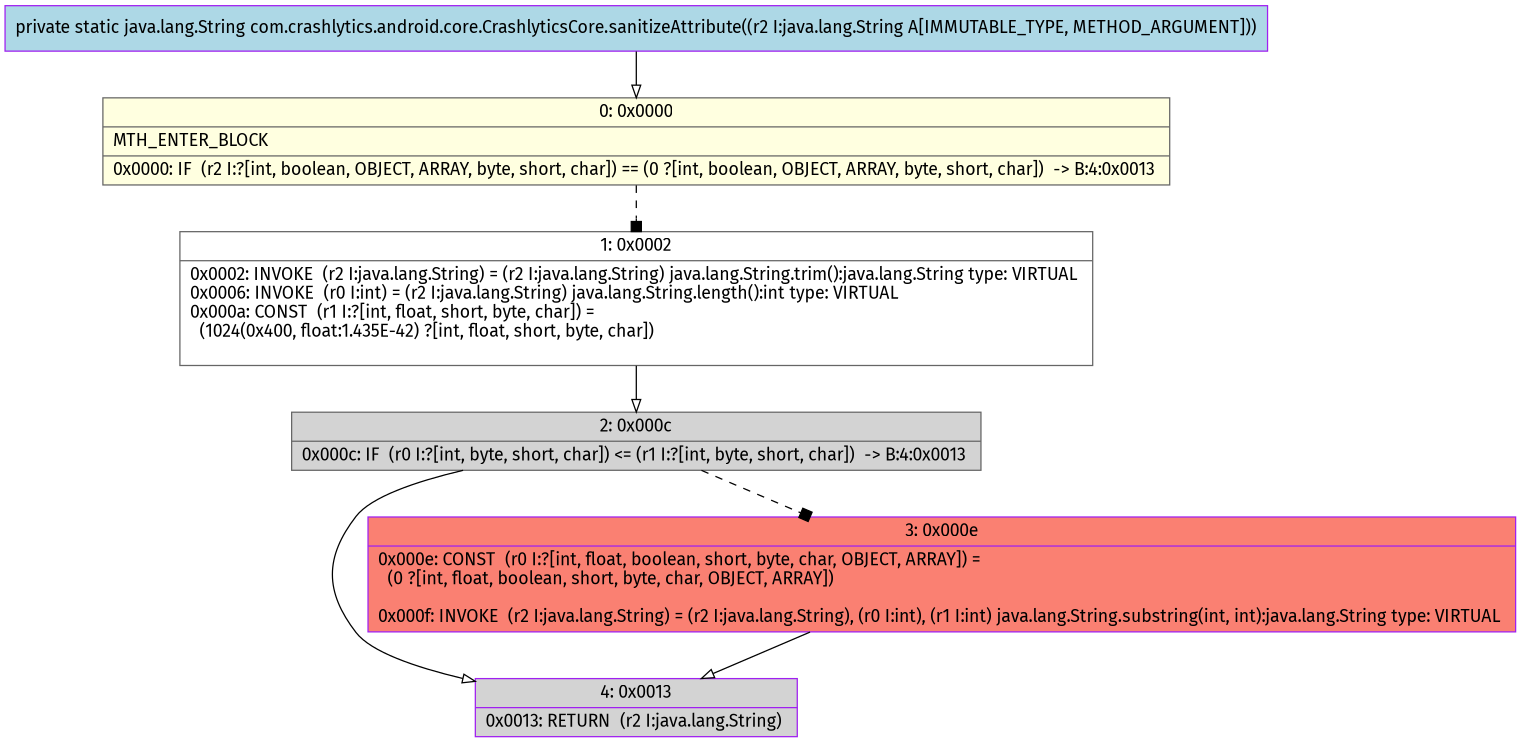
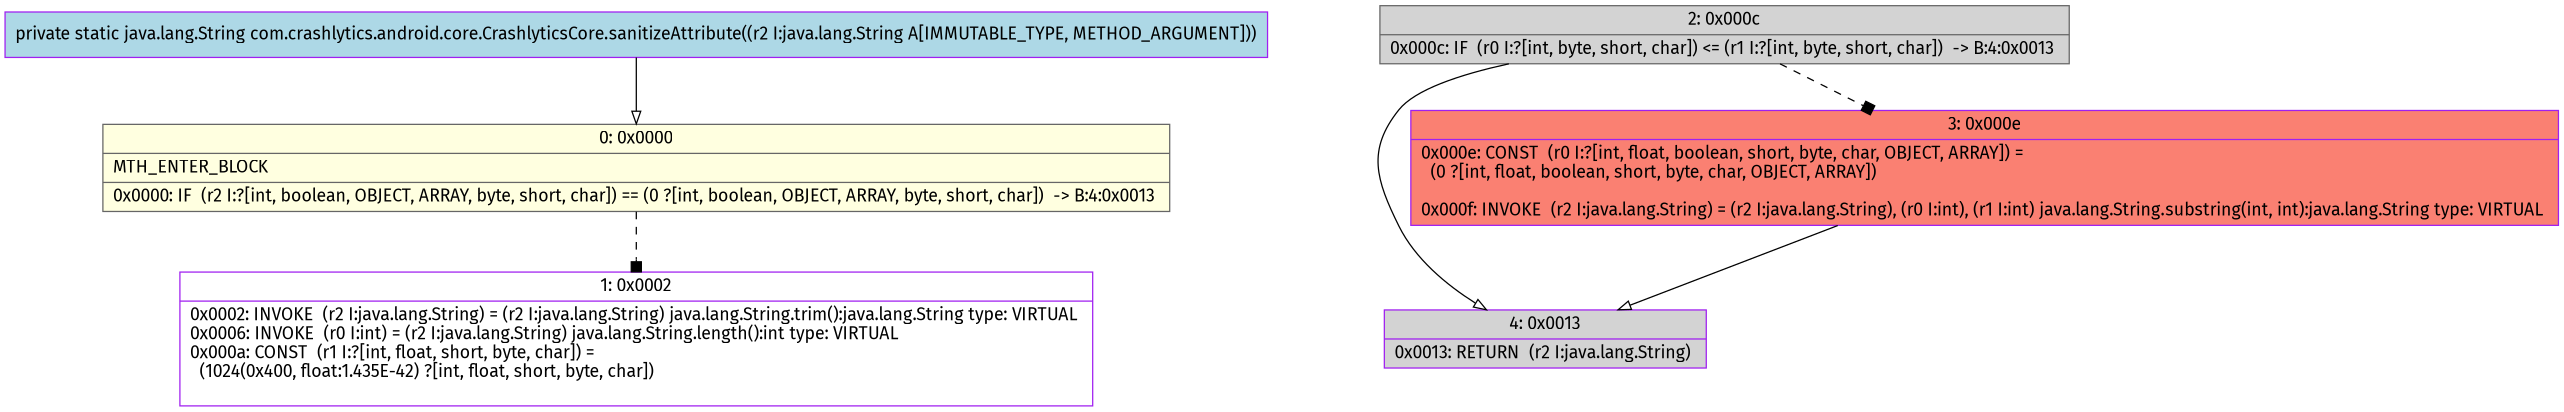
node "1: 0x0002": color gray40 -> purple
edge "1: 0x0002" -> "2: 0x000c": removed
